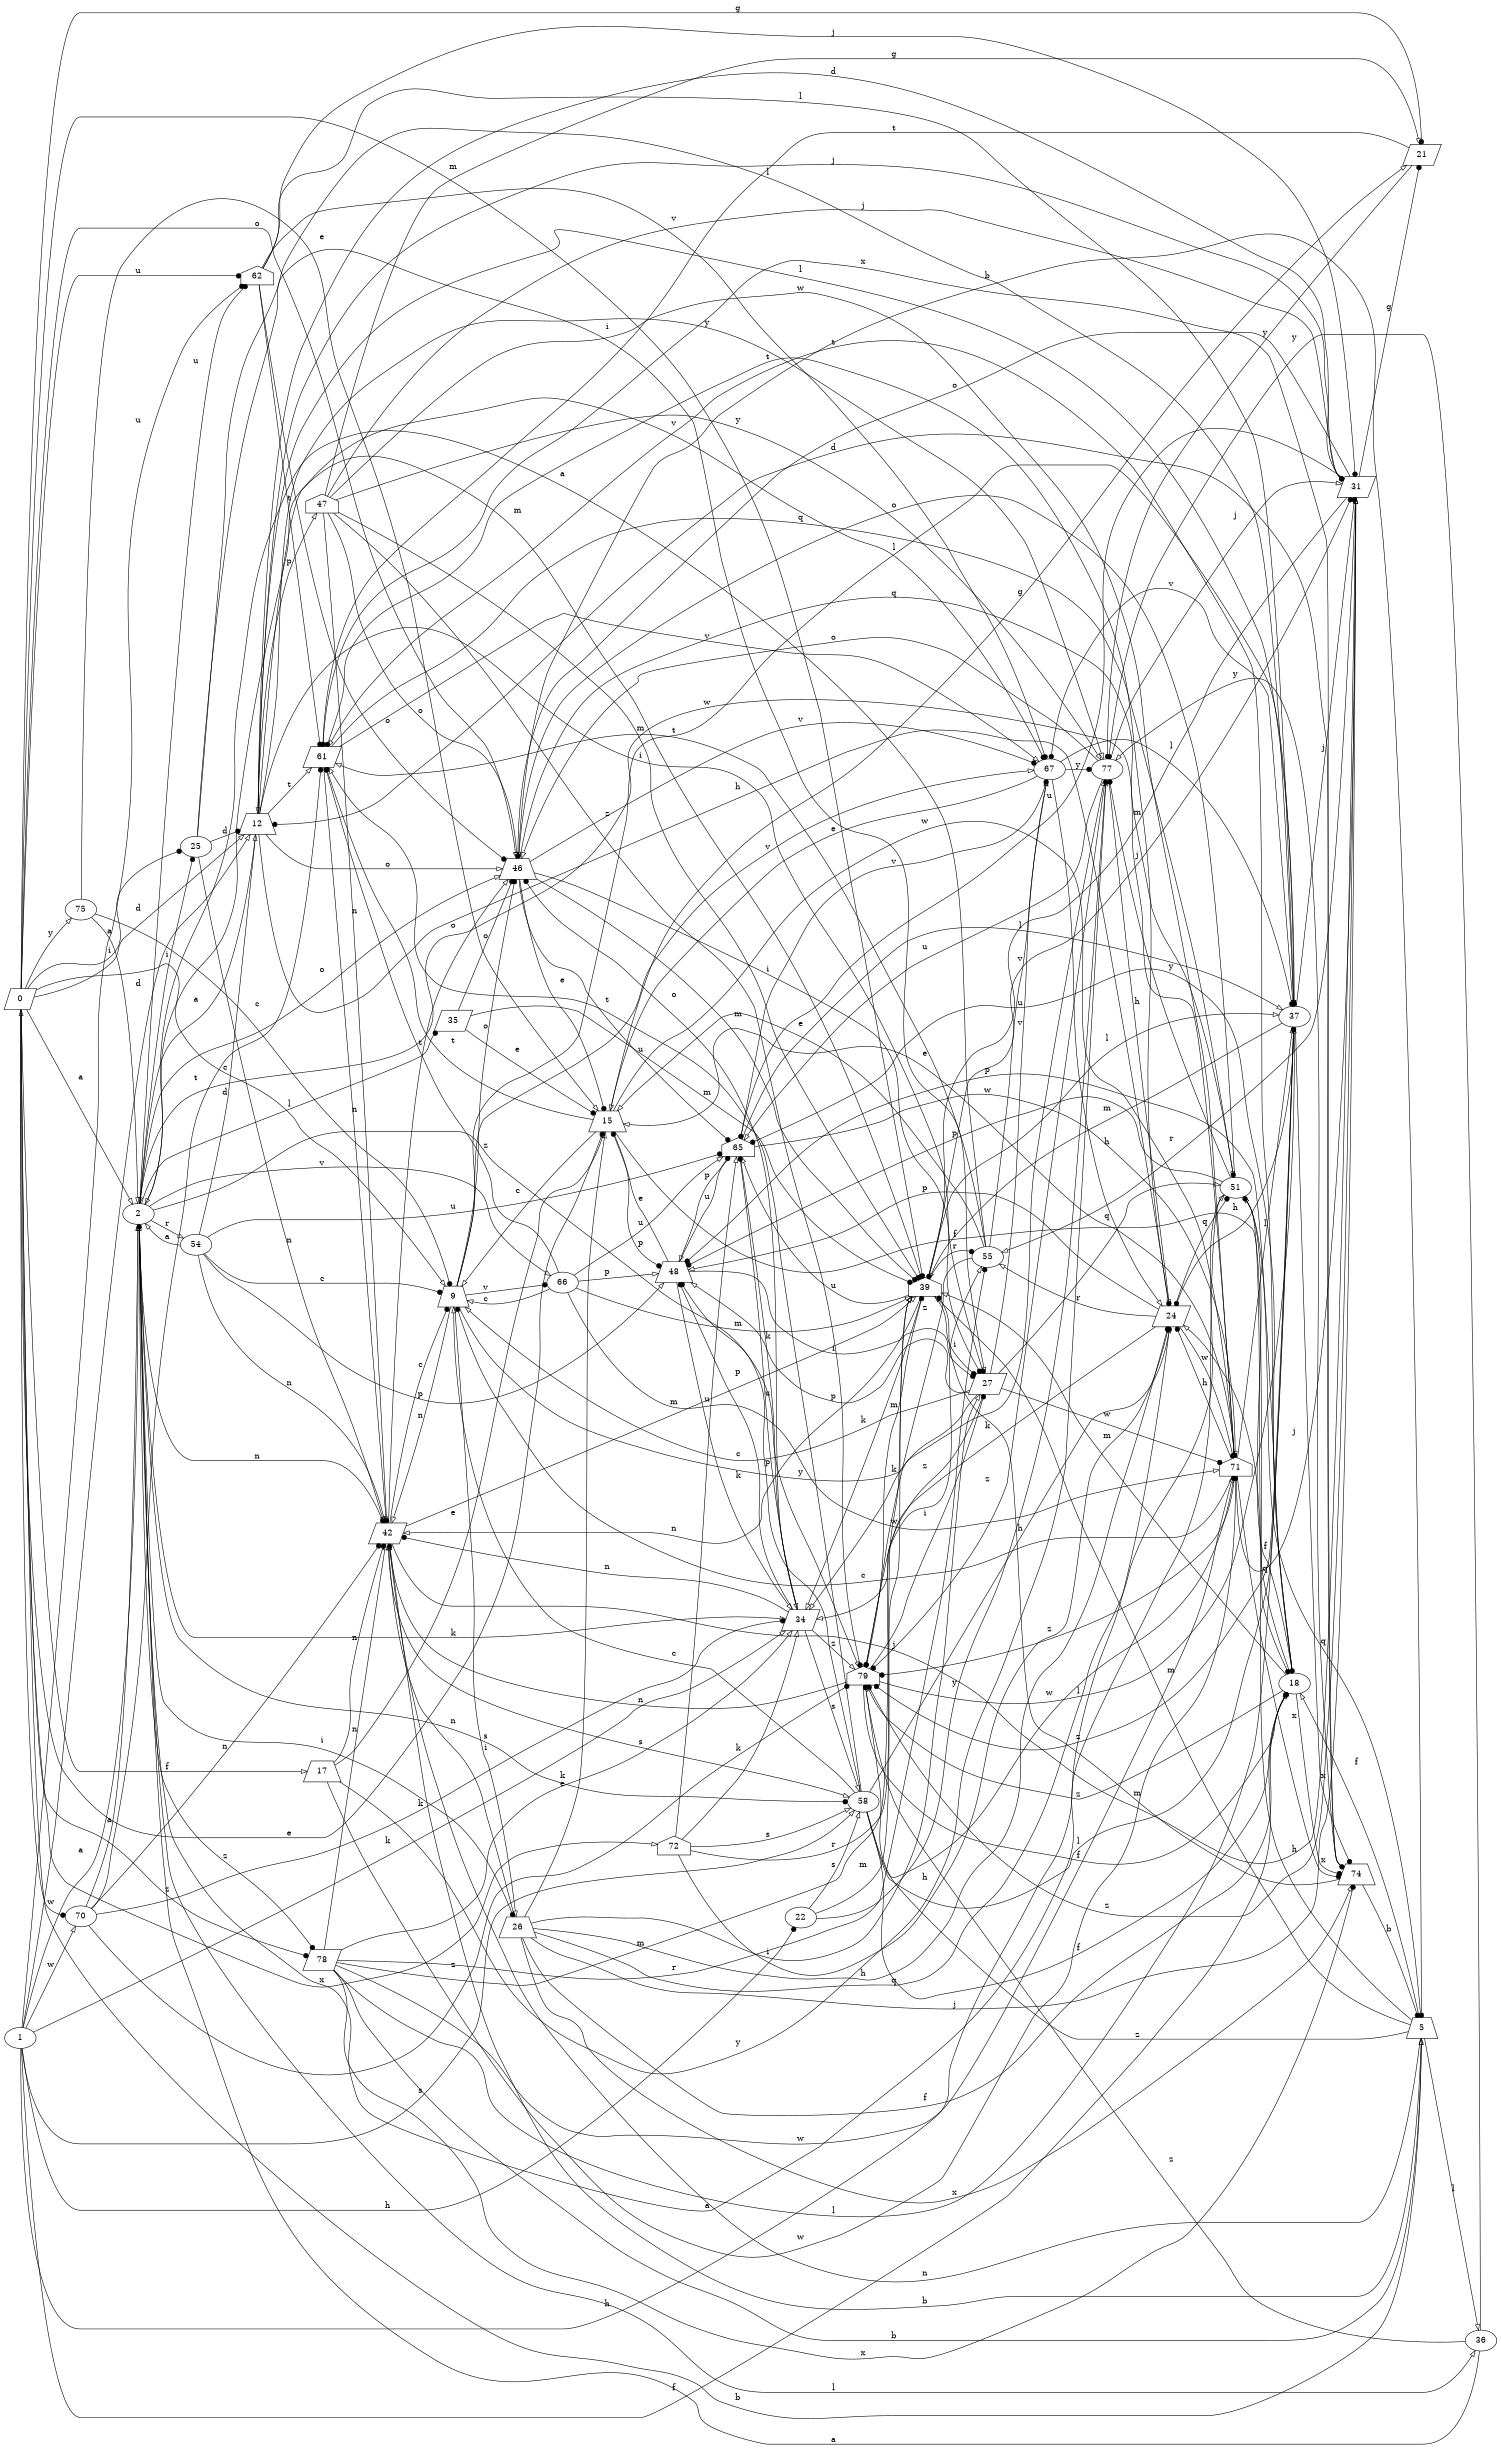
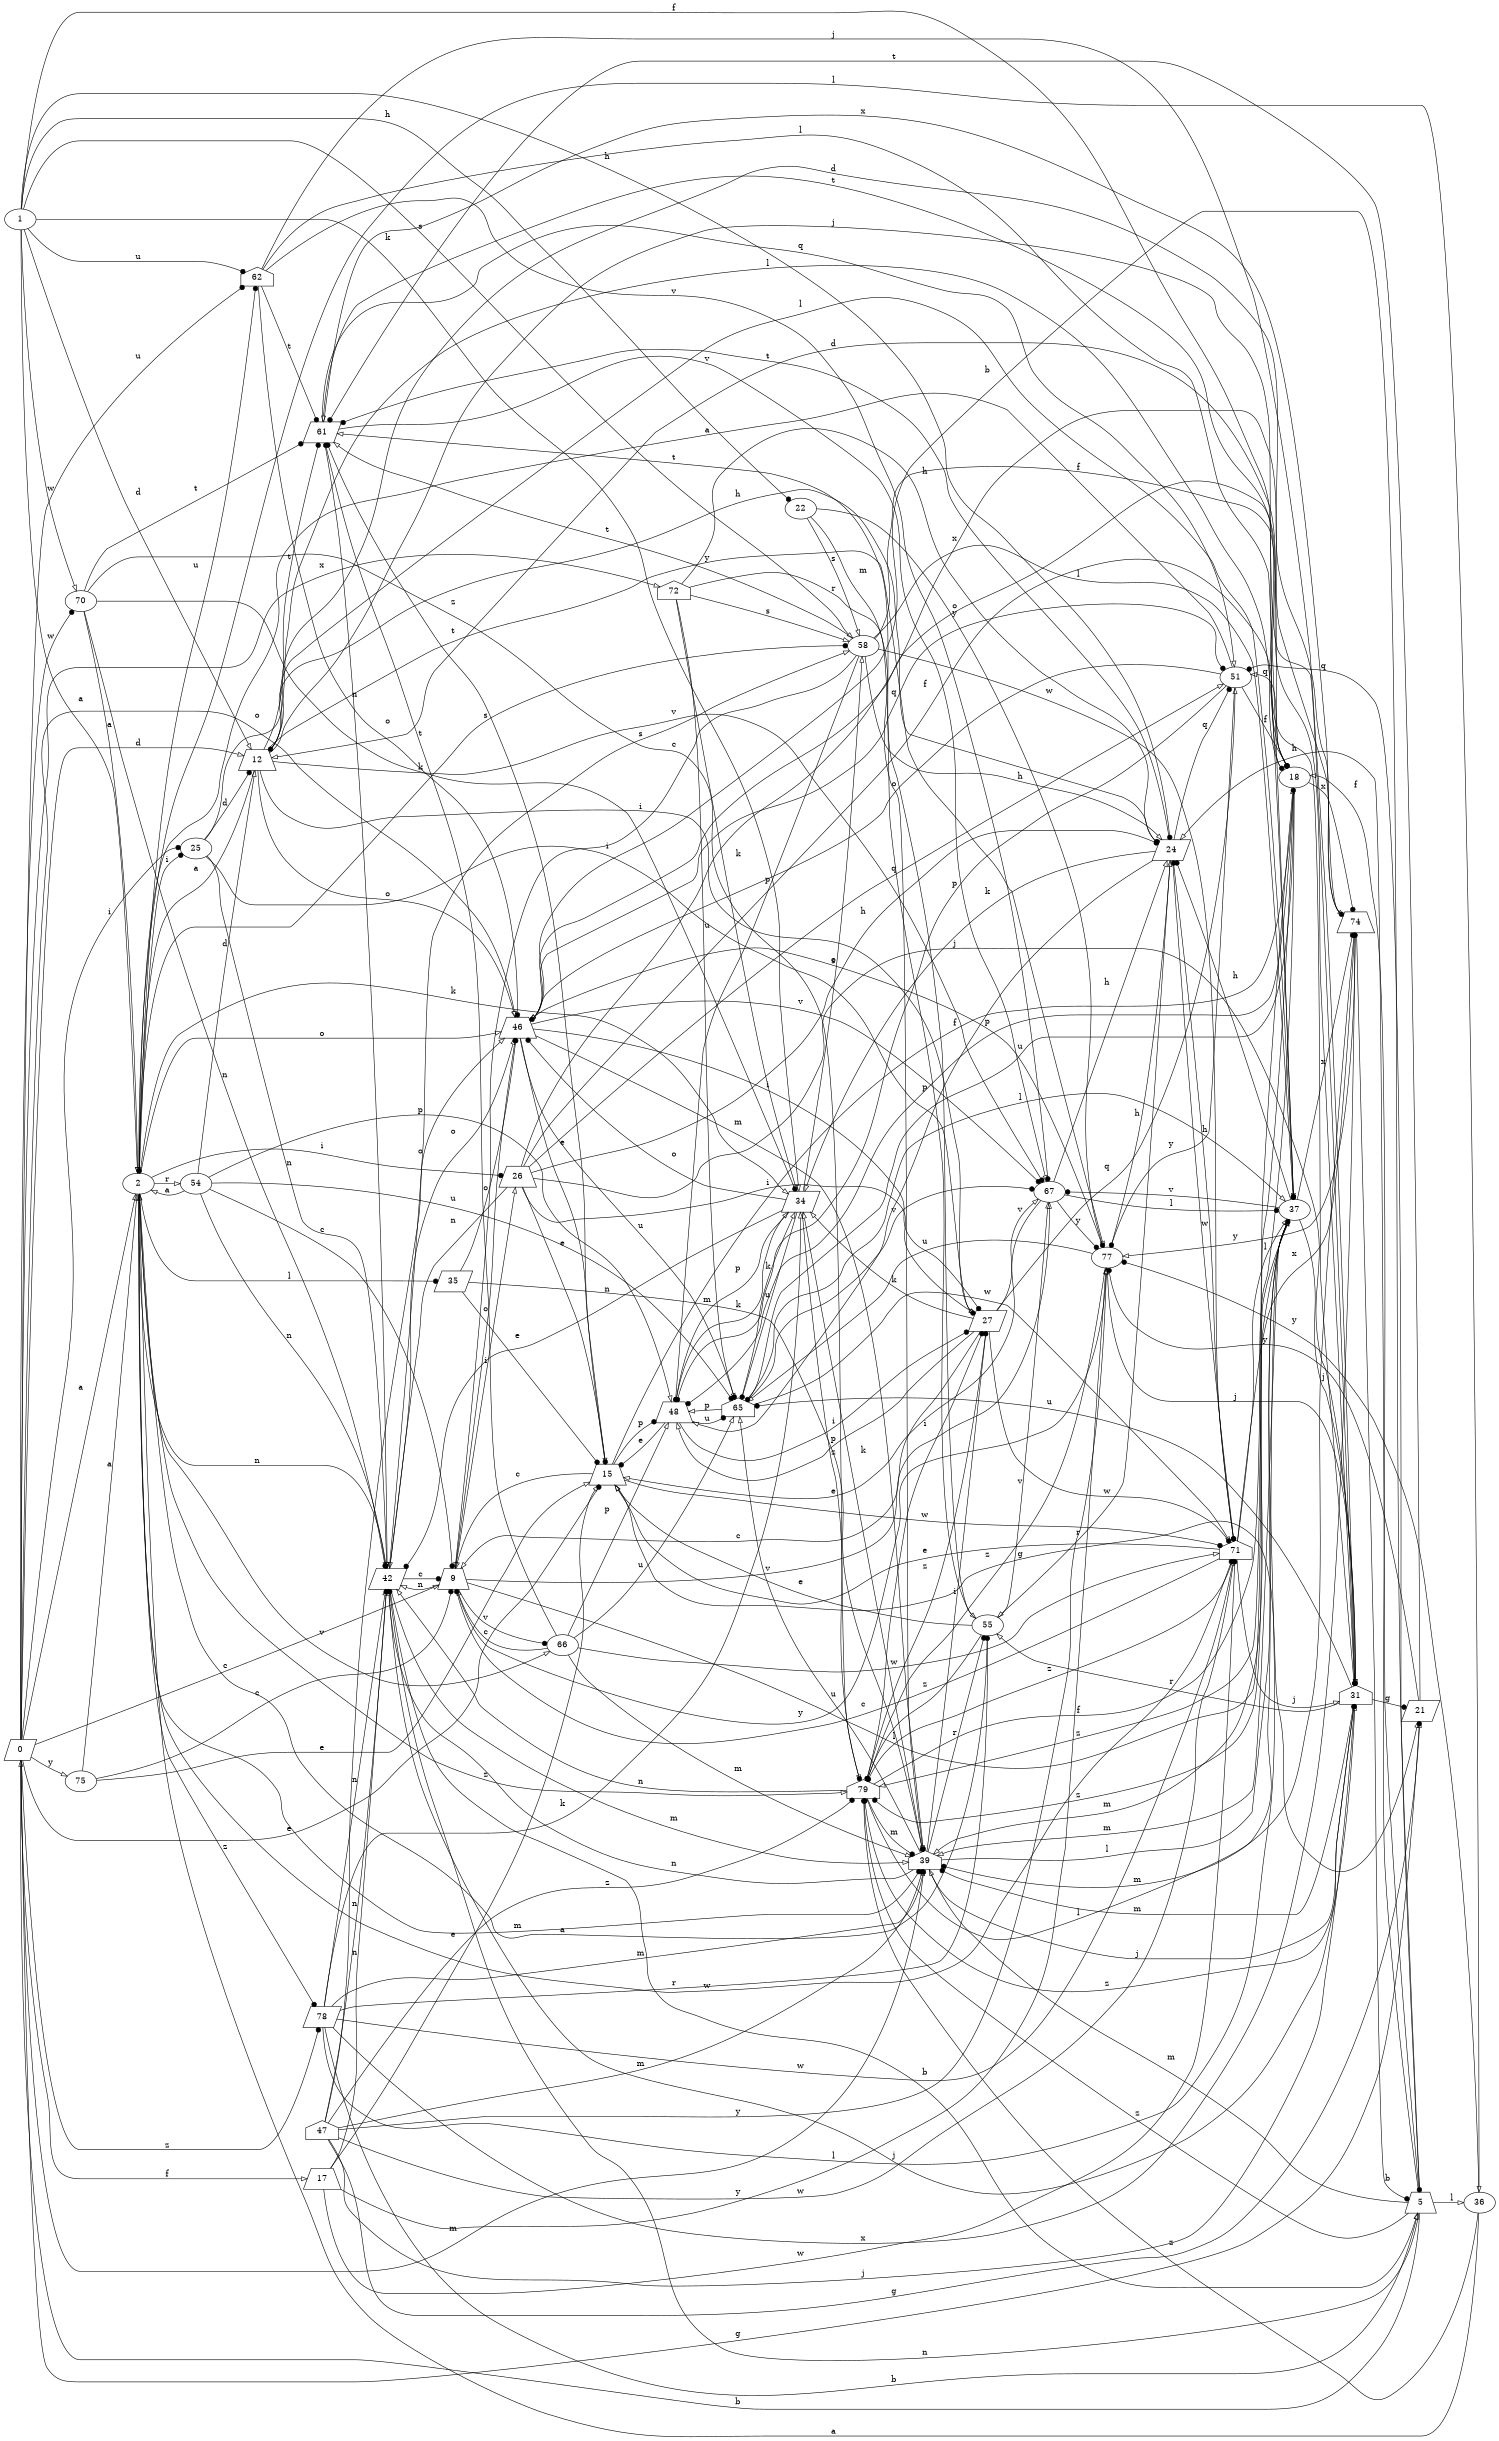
node "31": shape parallelogram -> house
edge "12" -> "47": removed, label "p"
edge "12" -> "61": arrowhead onormal -> dot
